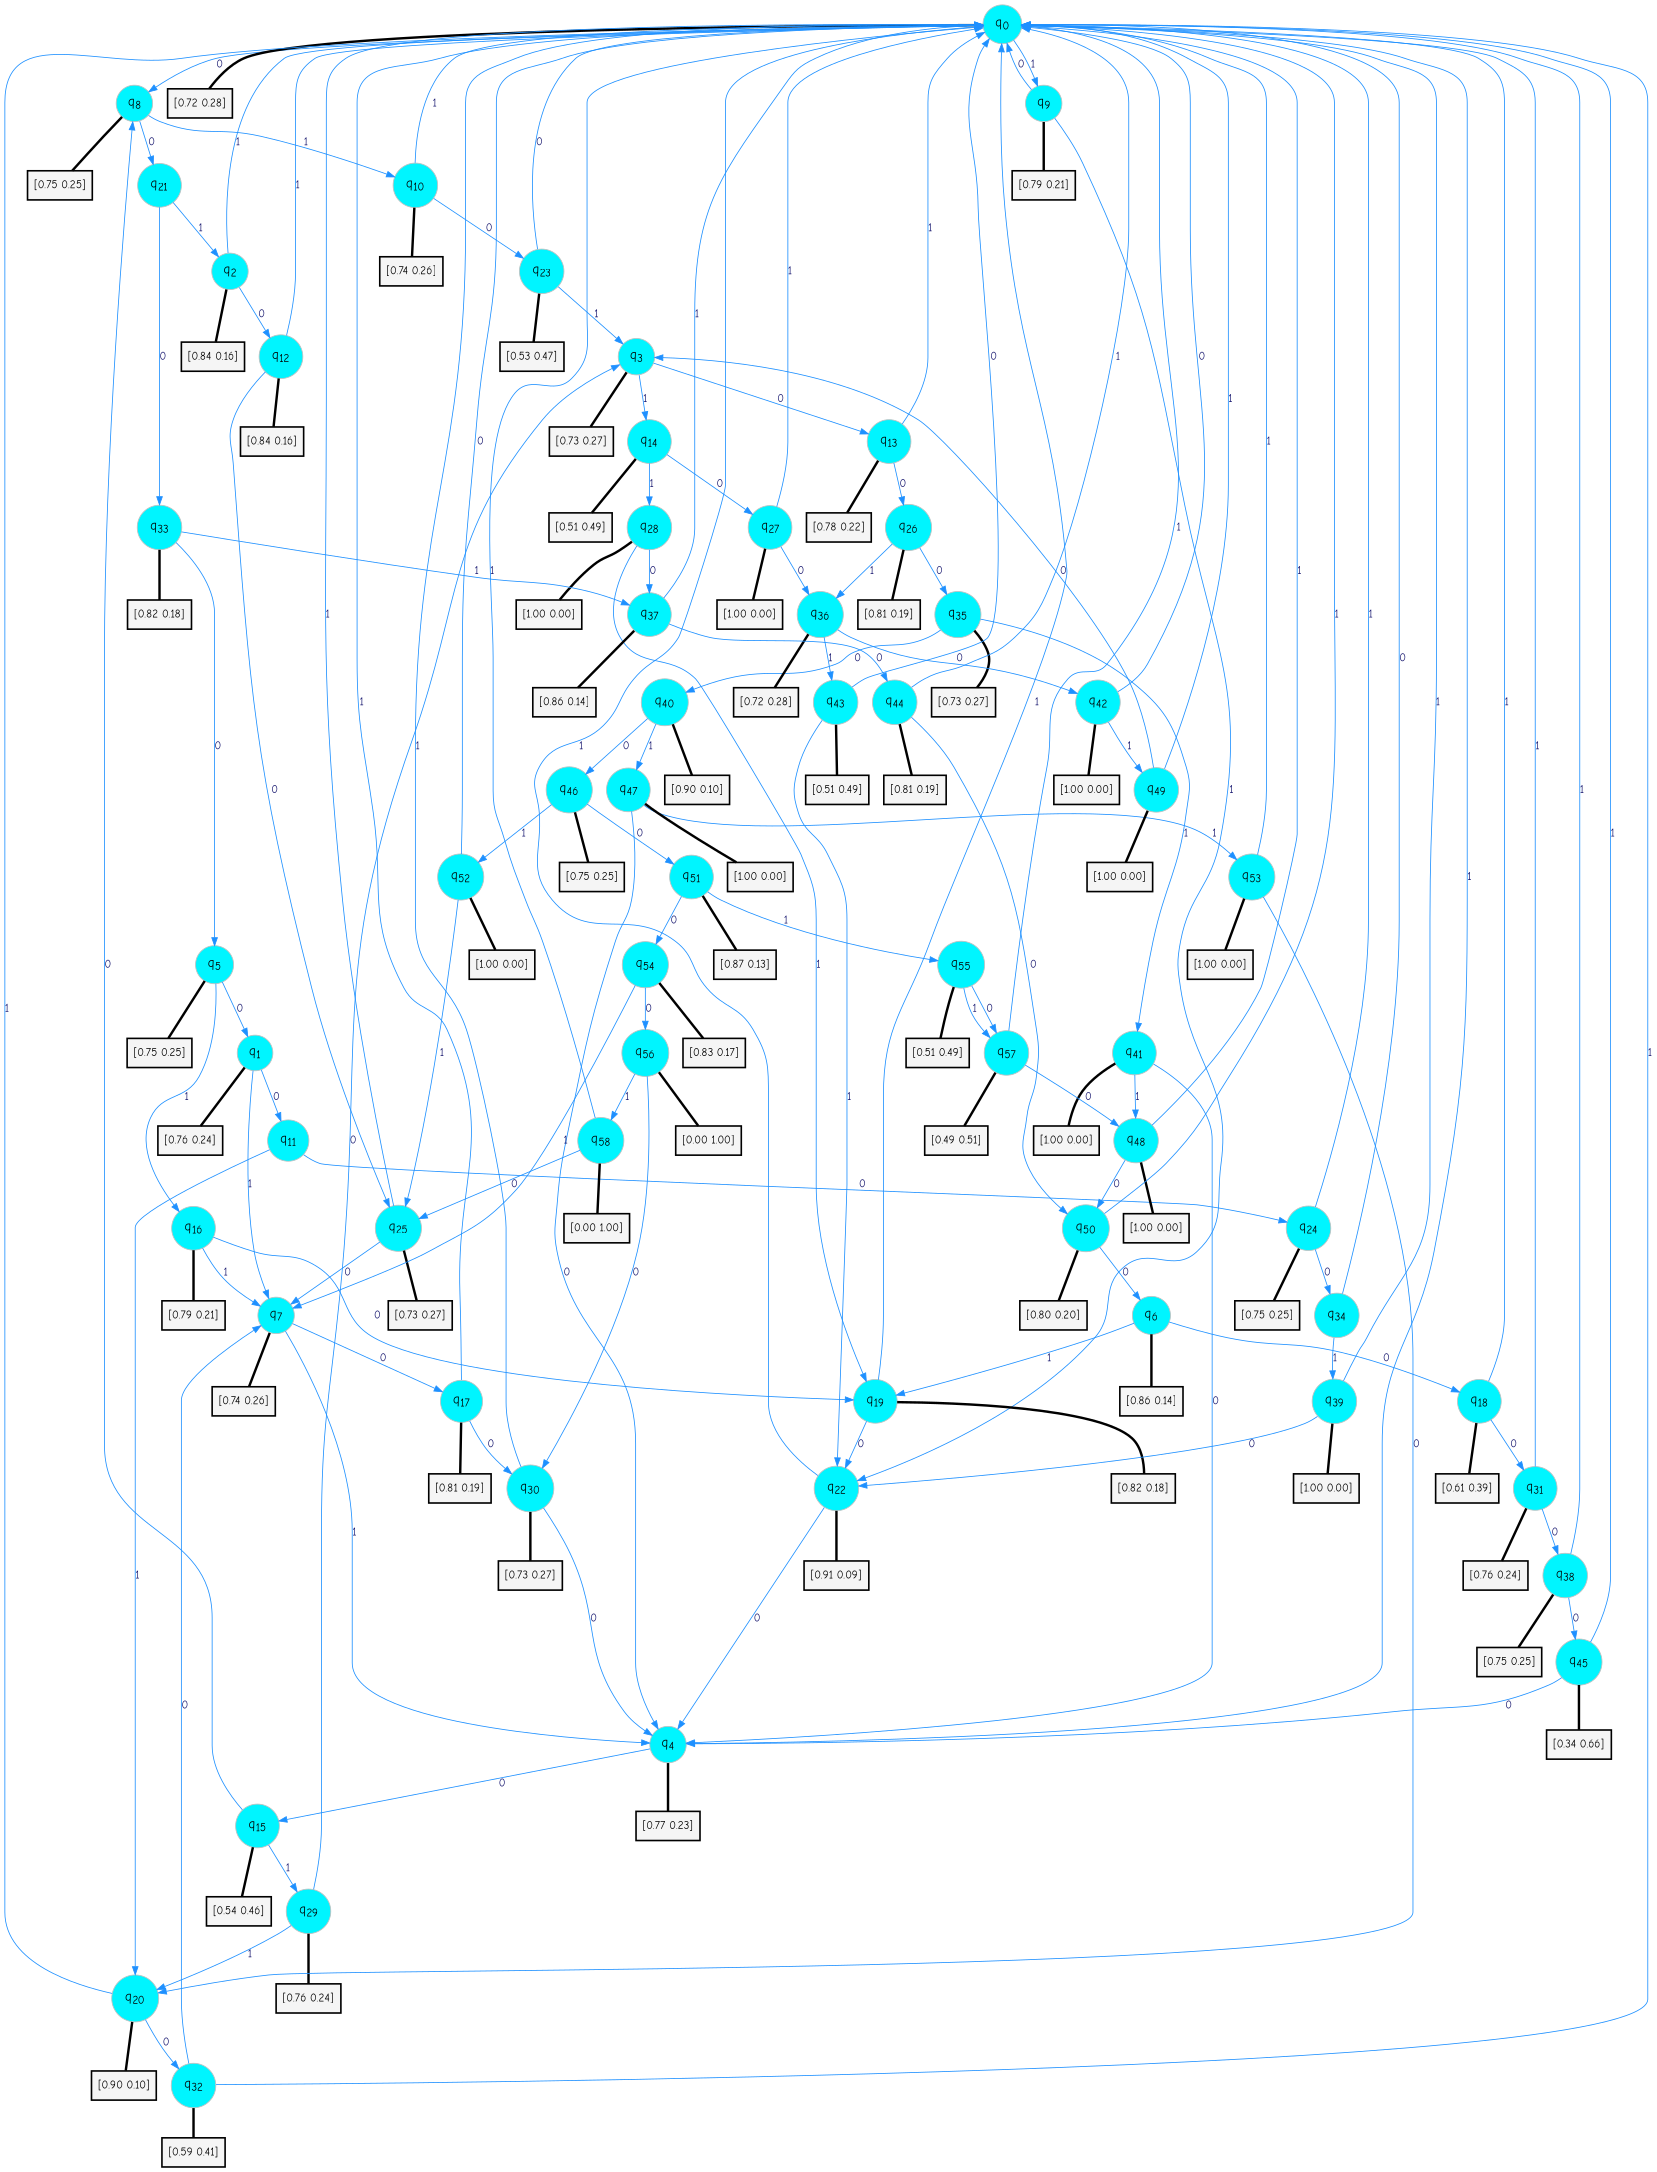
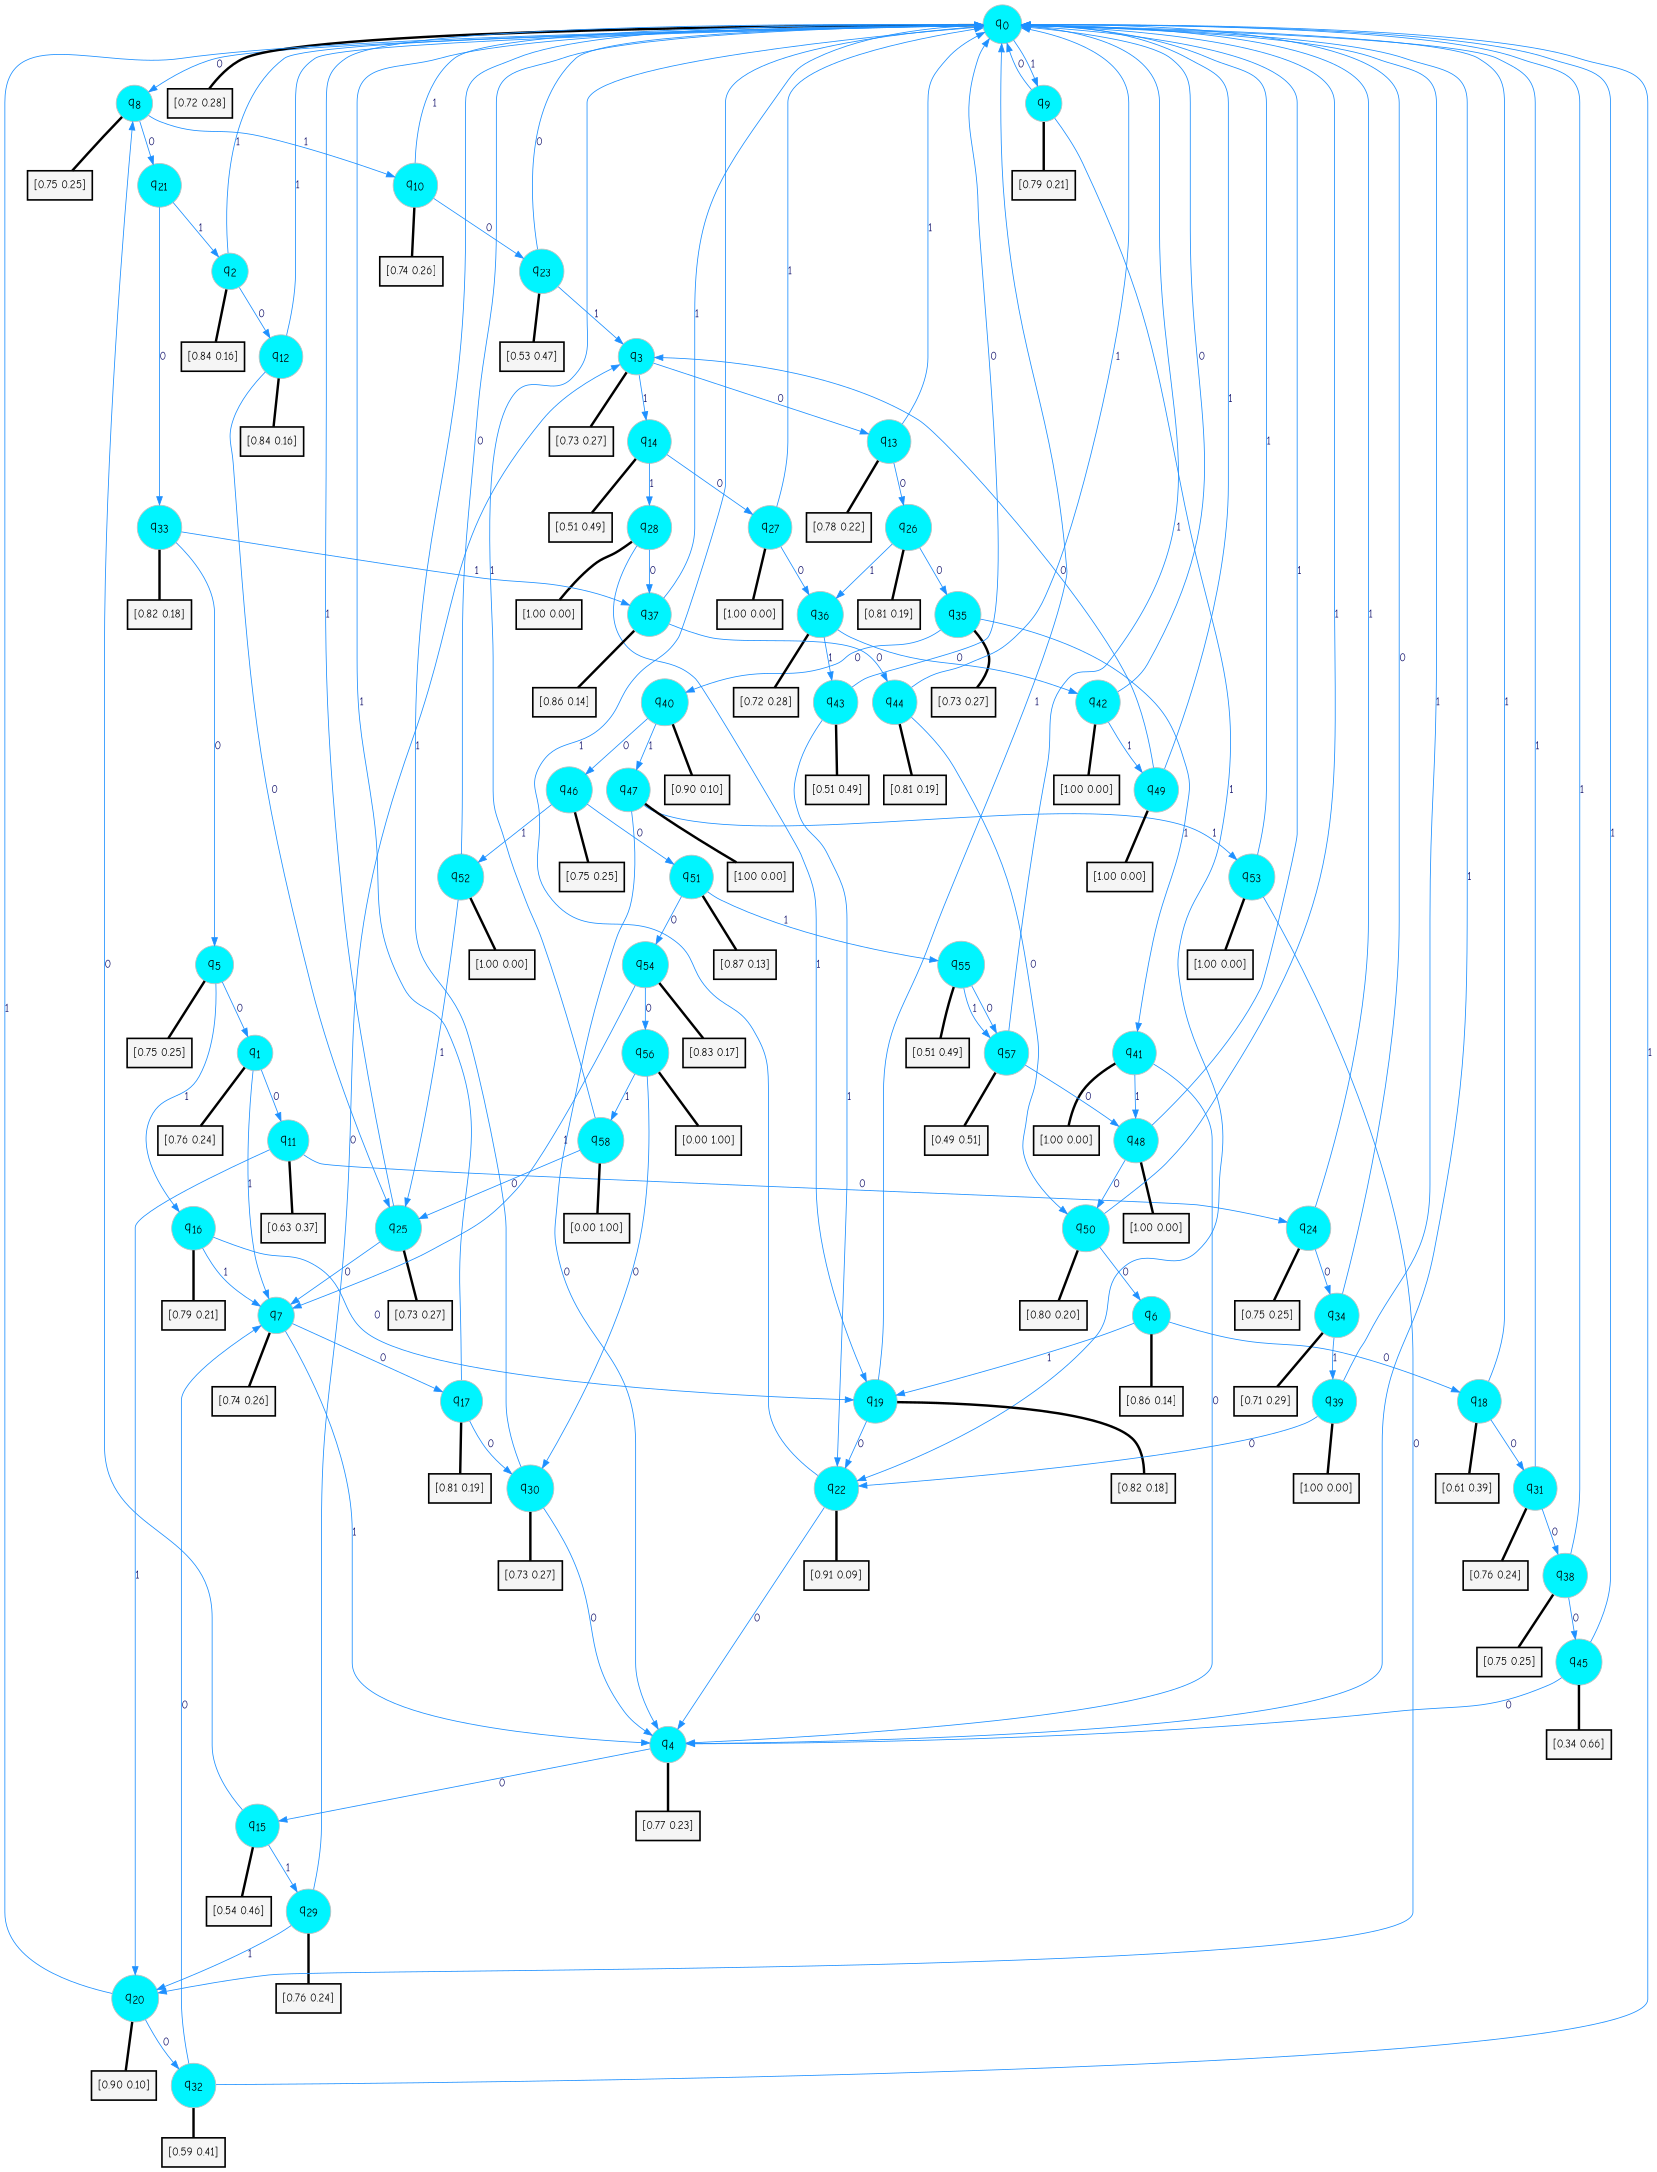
node "[0.63 0.37]": added
node "[0.71 0.29]": added
